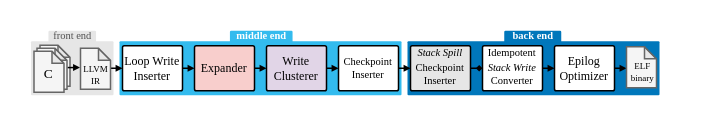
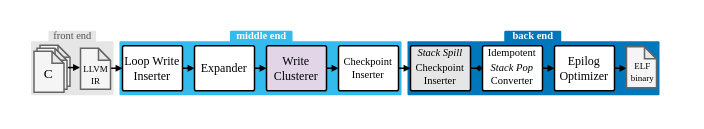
node "Expander": fillcolor #f8cecc -> #ffffff
node "Idempotent Stack Write Converter": label "Idempotent Stack Write Converter" -> "Idempotent Stack Pop Converter"
